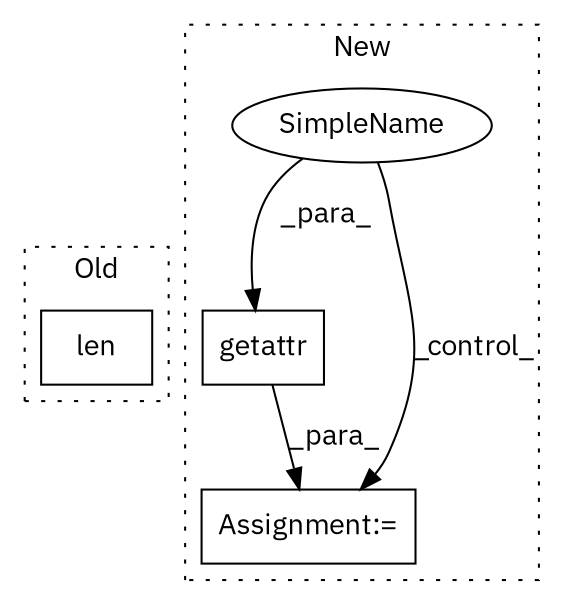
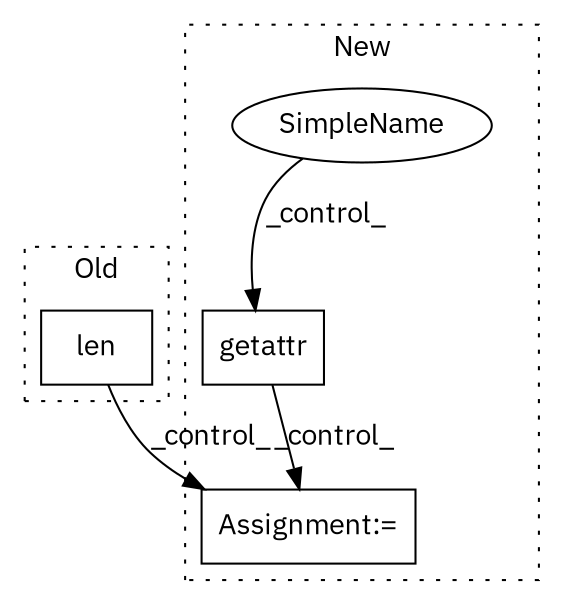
edge "SimpleName" -> "getattr": label "_para_" -> "_control_"
edge "SimpleName" -> "Assignment:=": now "len" -> "Assignment:="
edge "getattr" -> "Assignment:=": label "_para_" -> "_control_"
